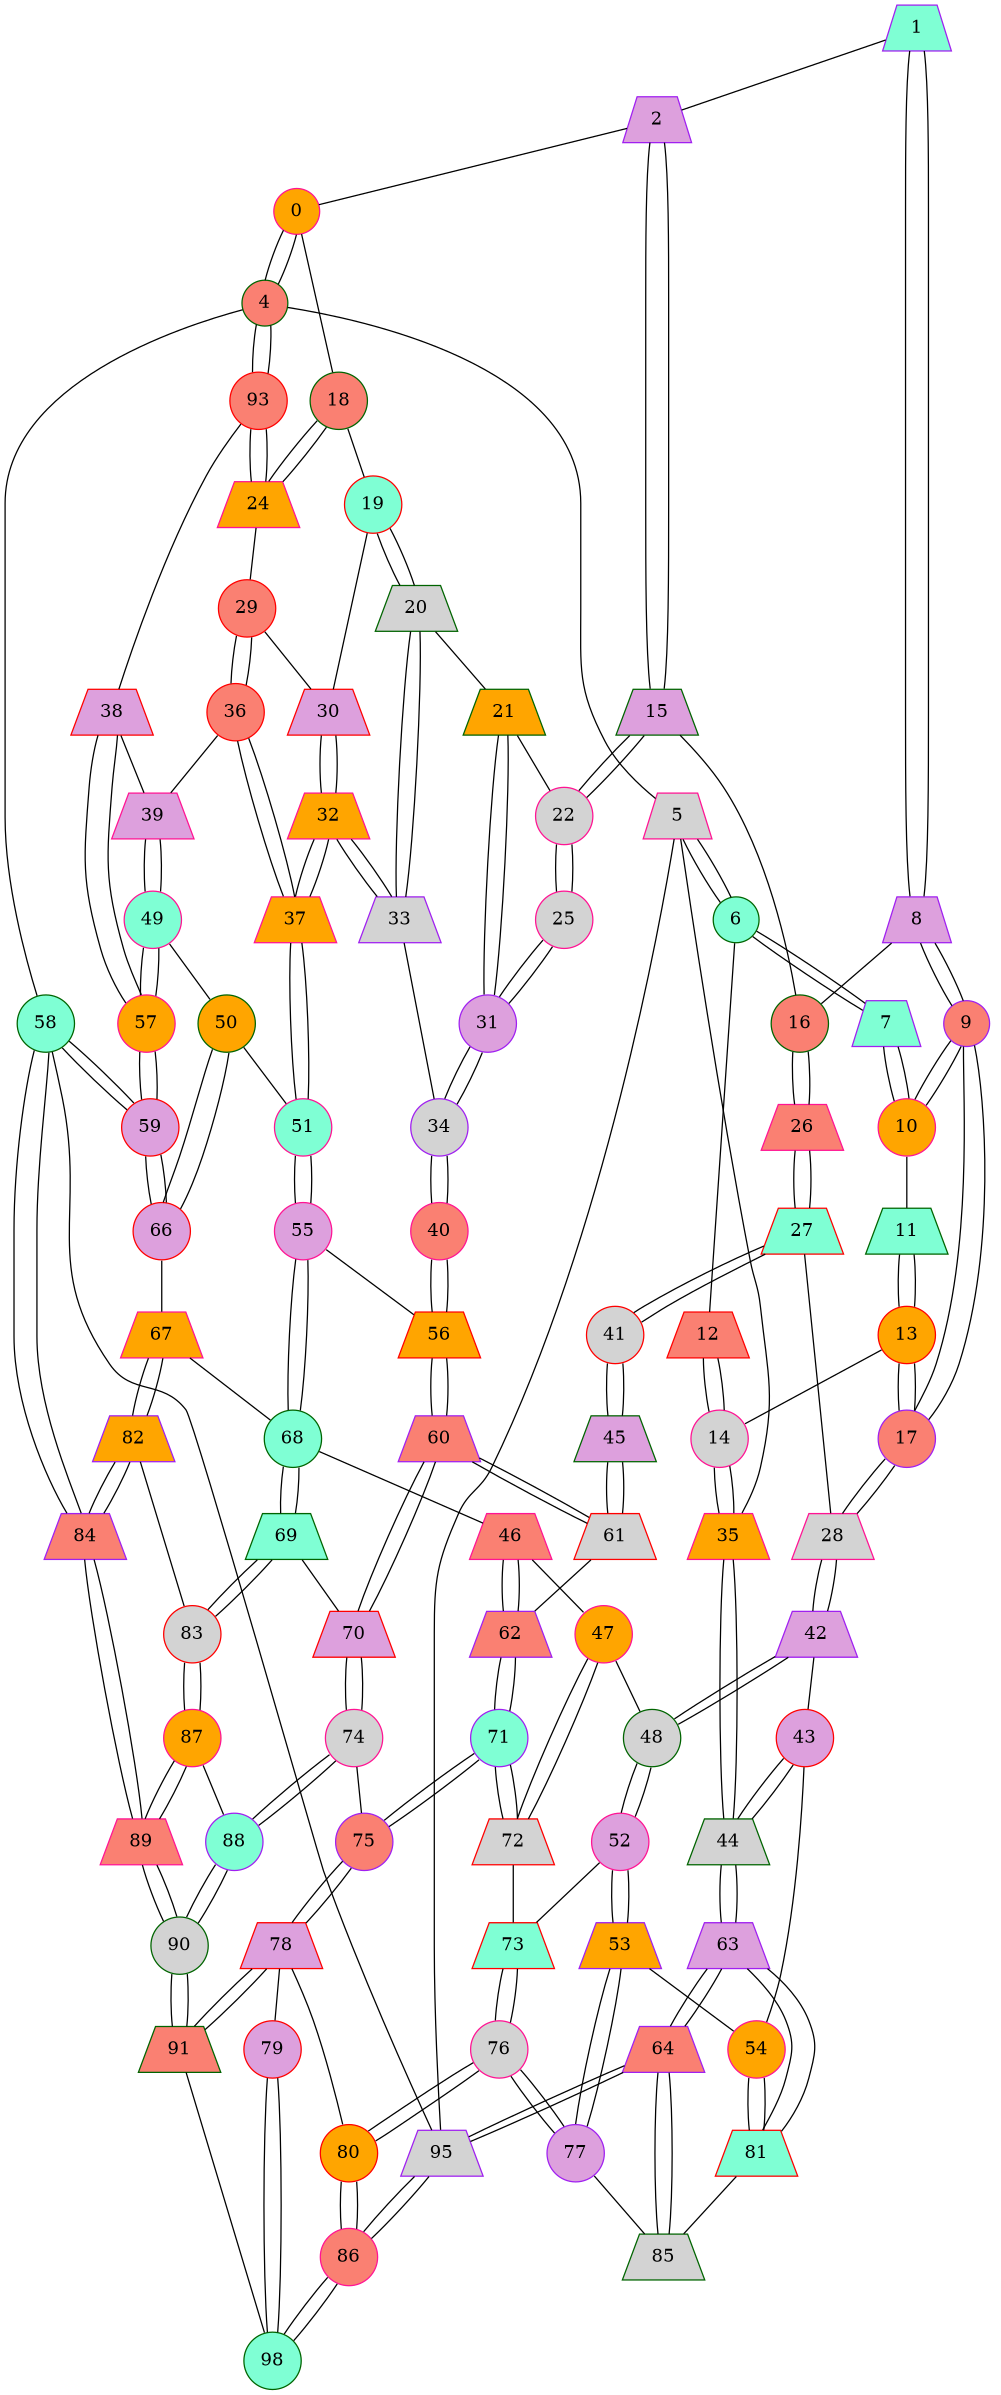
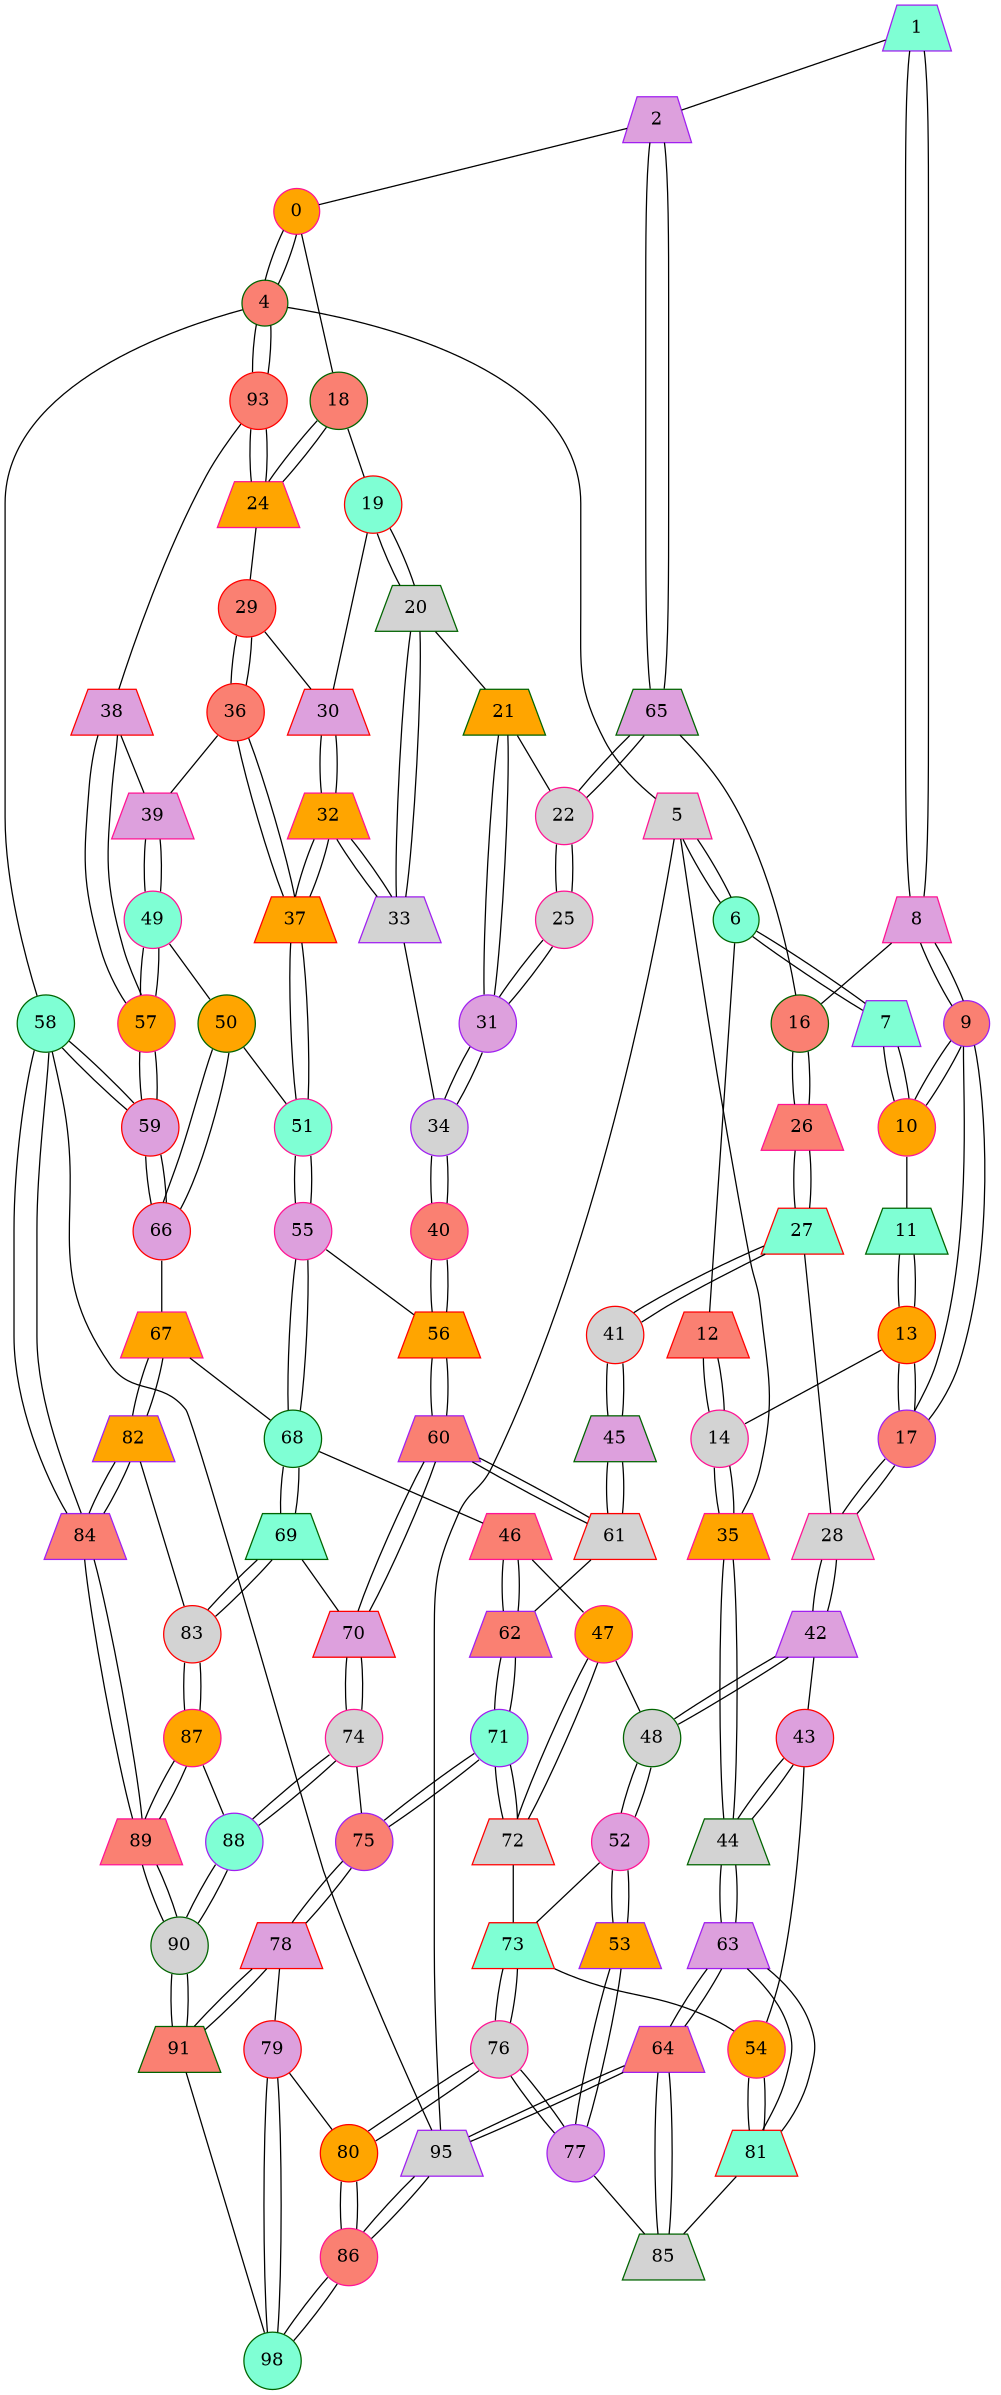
node "15": label "15" -> "65"
node "37": color deeppink -> red
node "8": color purple -> deeppink
edge "53" -- "54": now "73" -- "54"
edge "78" -- "80": now "79" -- "80"
